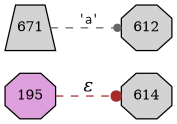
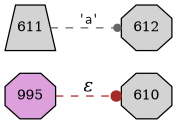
node "671": label "671" -> "611"
node "195": label "195" -> "995"
node "614": label "614" -> "610"
